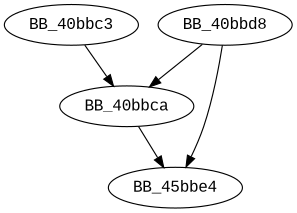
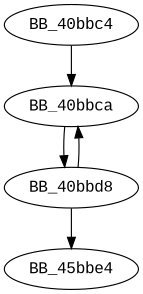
node "BB_40bbc3": label "BB_40bbc3" -> "BB_40bbc4"
edge "BB_40bbca" -> "BB_45bbe4": now "BB_40bbca" -> "BB_40bbd8"
